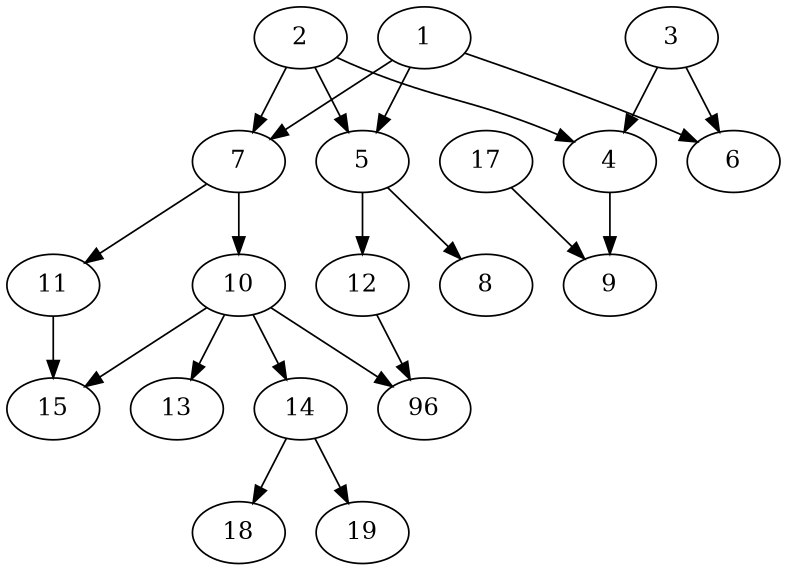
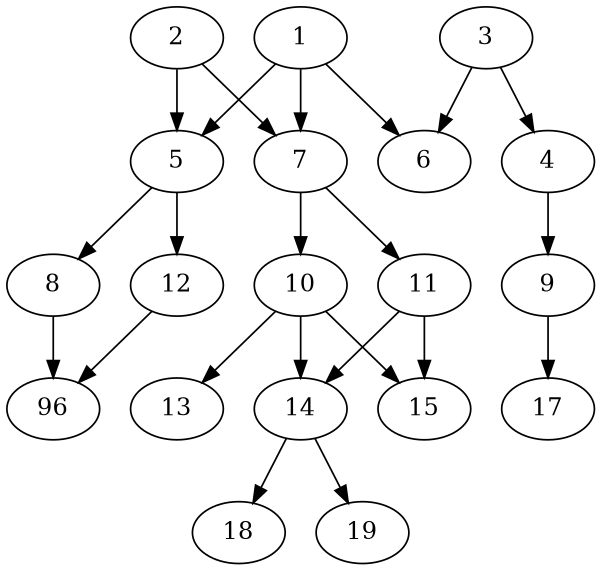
edge "2" -> "4": removed
edge "17" -> "9": reversed
edge "11" -> "14": added
edge "10" -> "96": now "8" -> "96"
